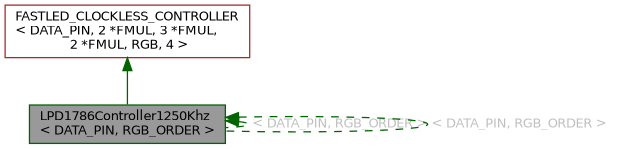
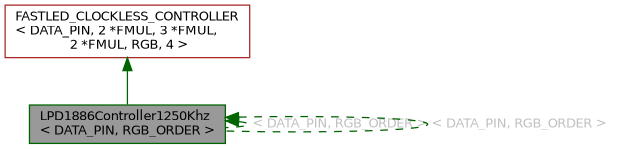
node "LPD1786Controller1250Khz < DATA_PIN, RGB_ORDER >": label "LPD1786Controller1250Khz < DATA_PIN, RGB_ORDER >" -> "LPD1886Controller1250Khz < DATA_PIN, RGB_ORDER >"
